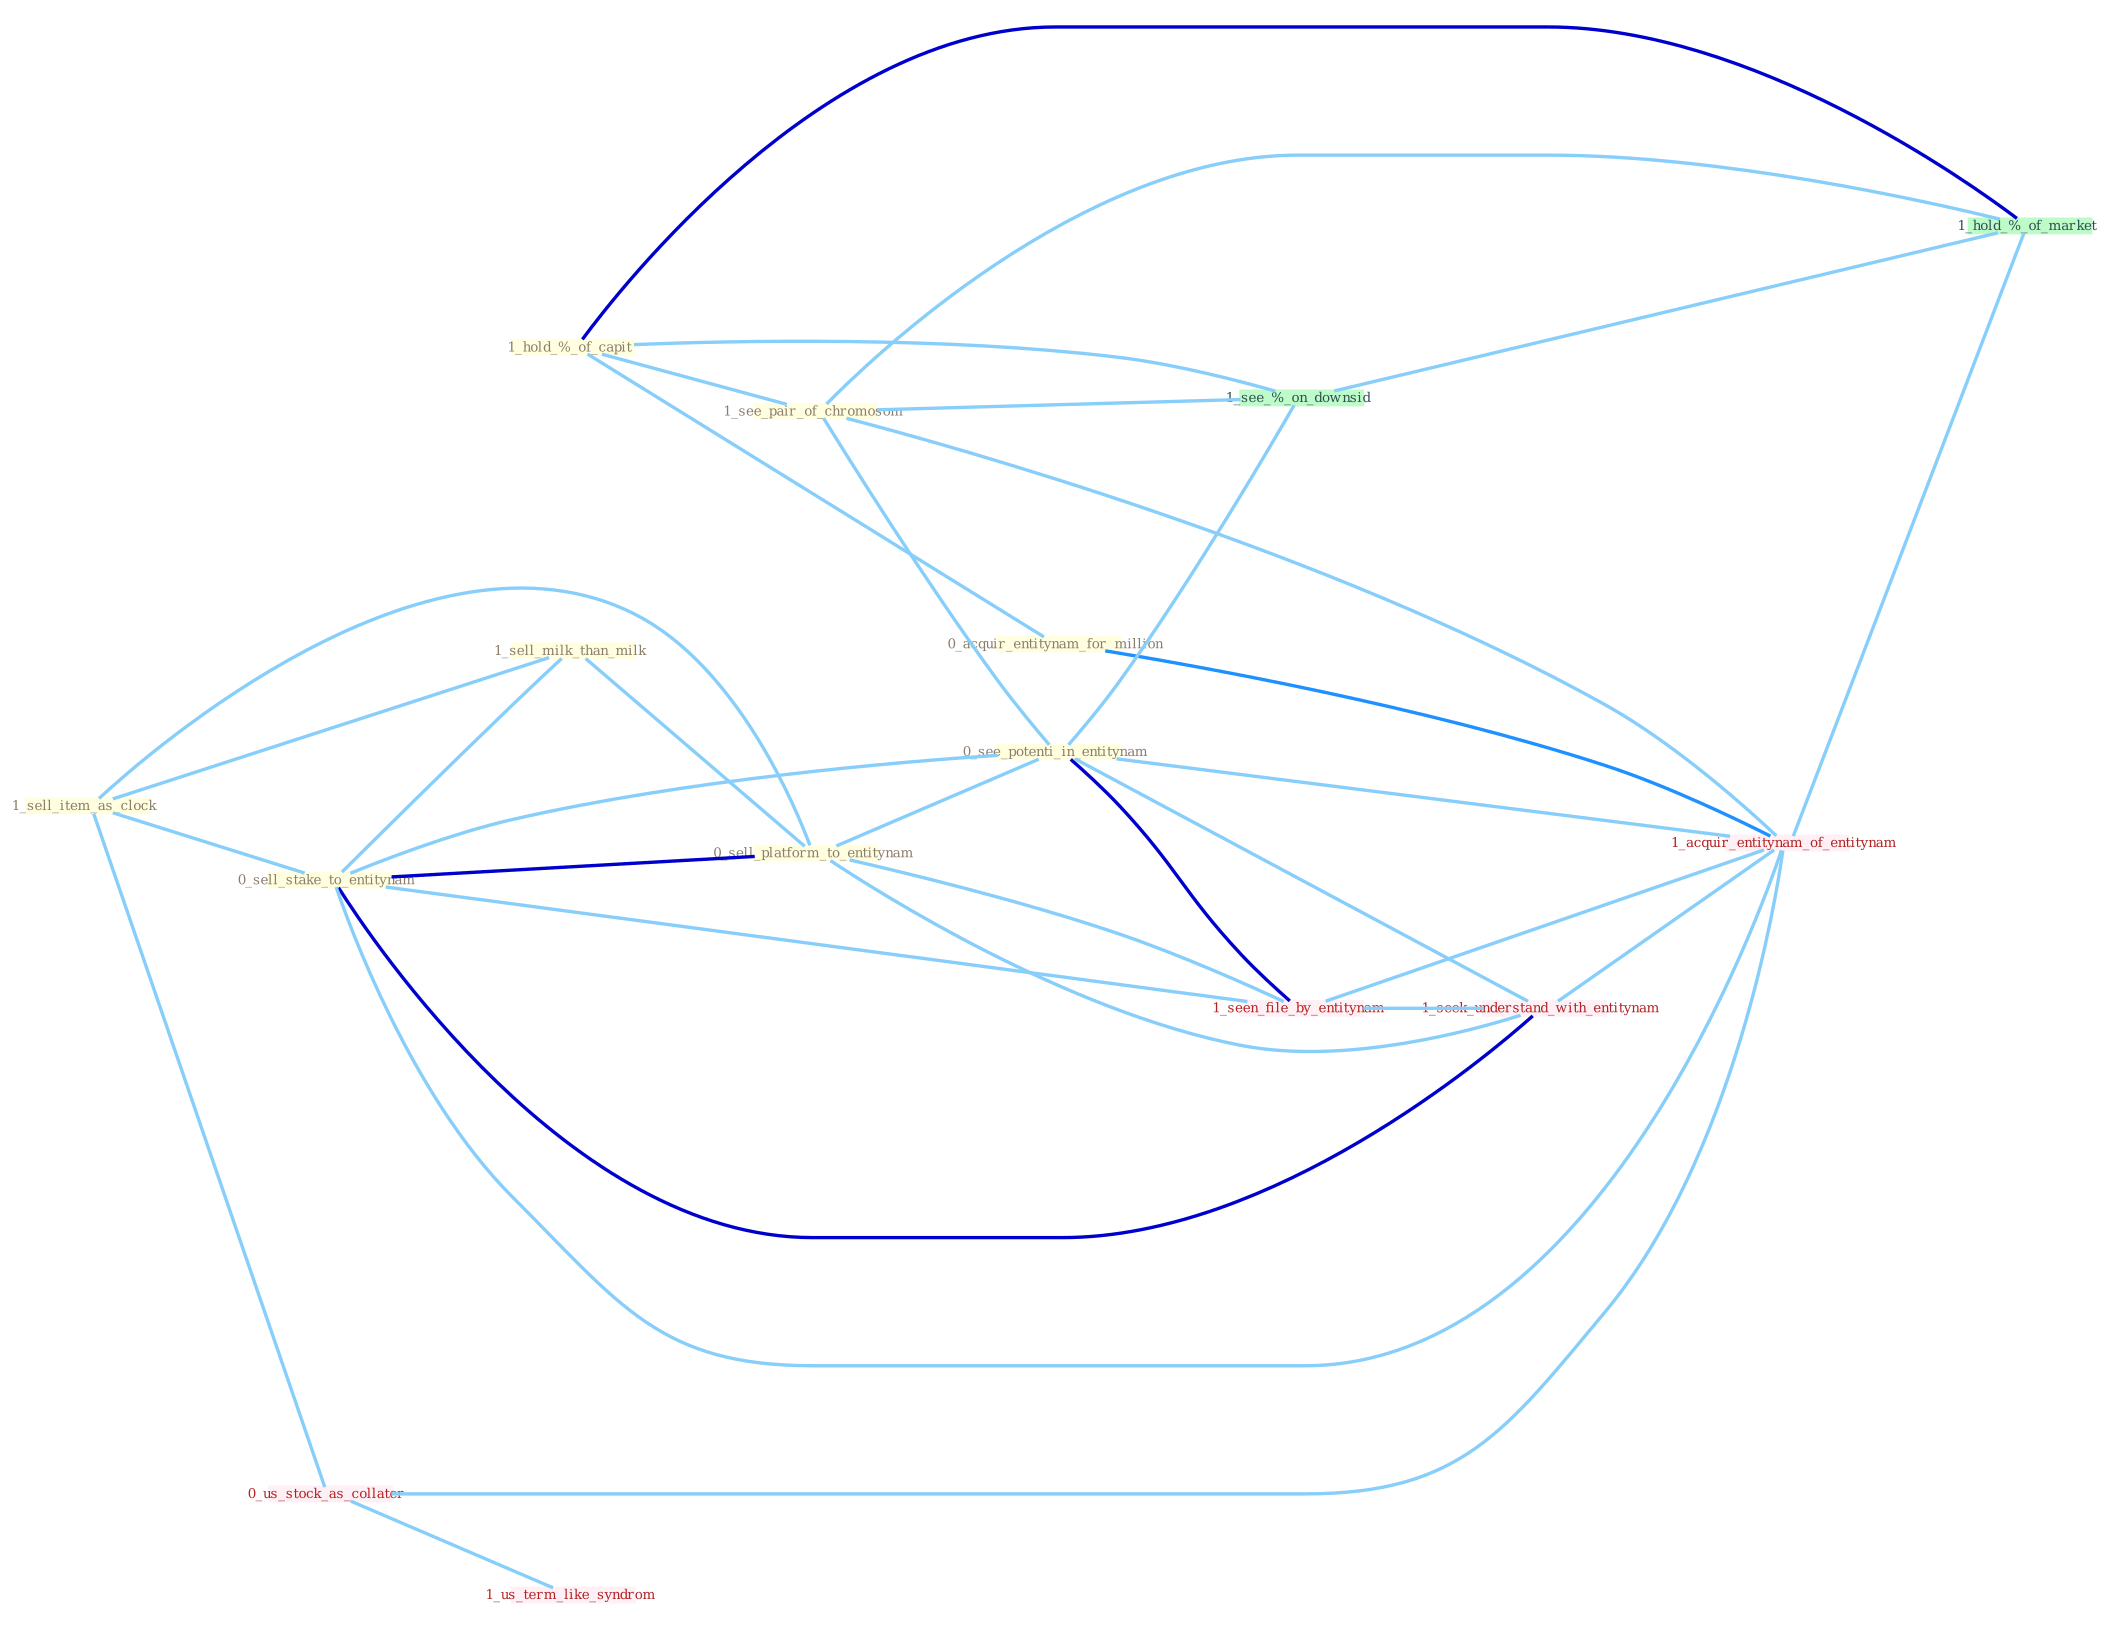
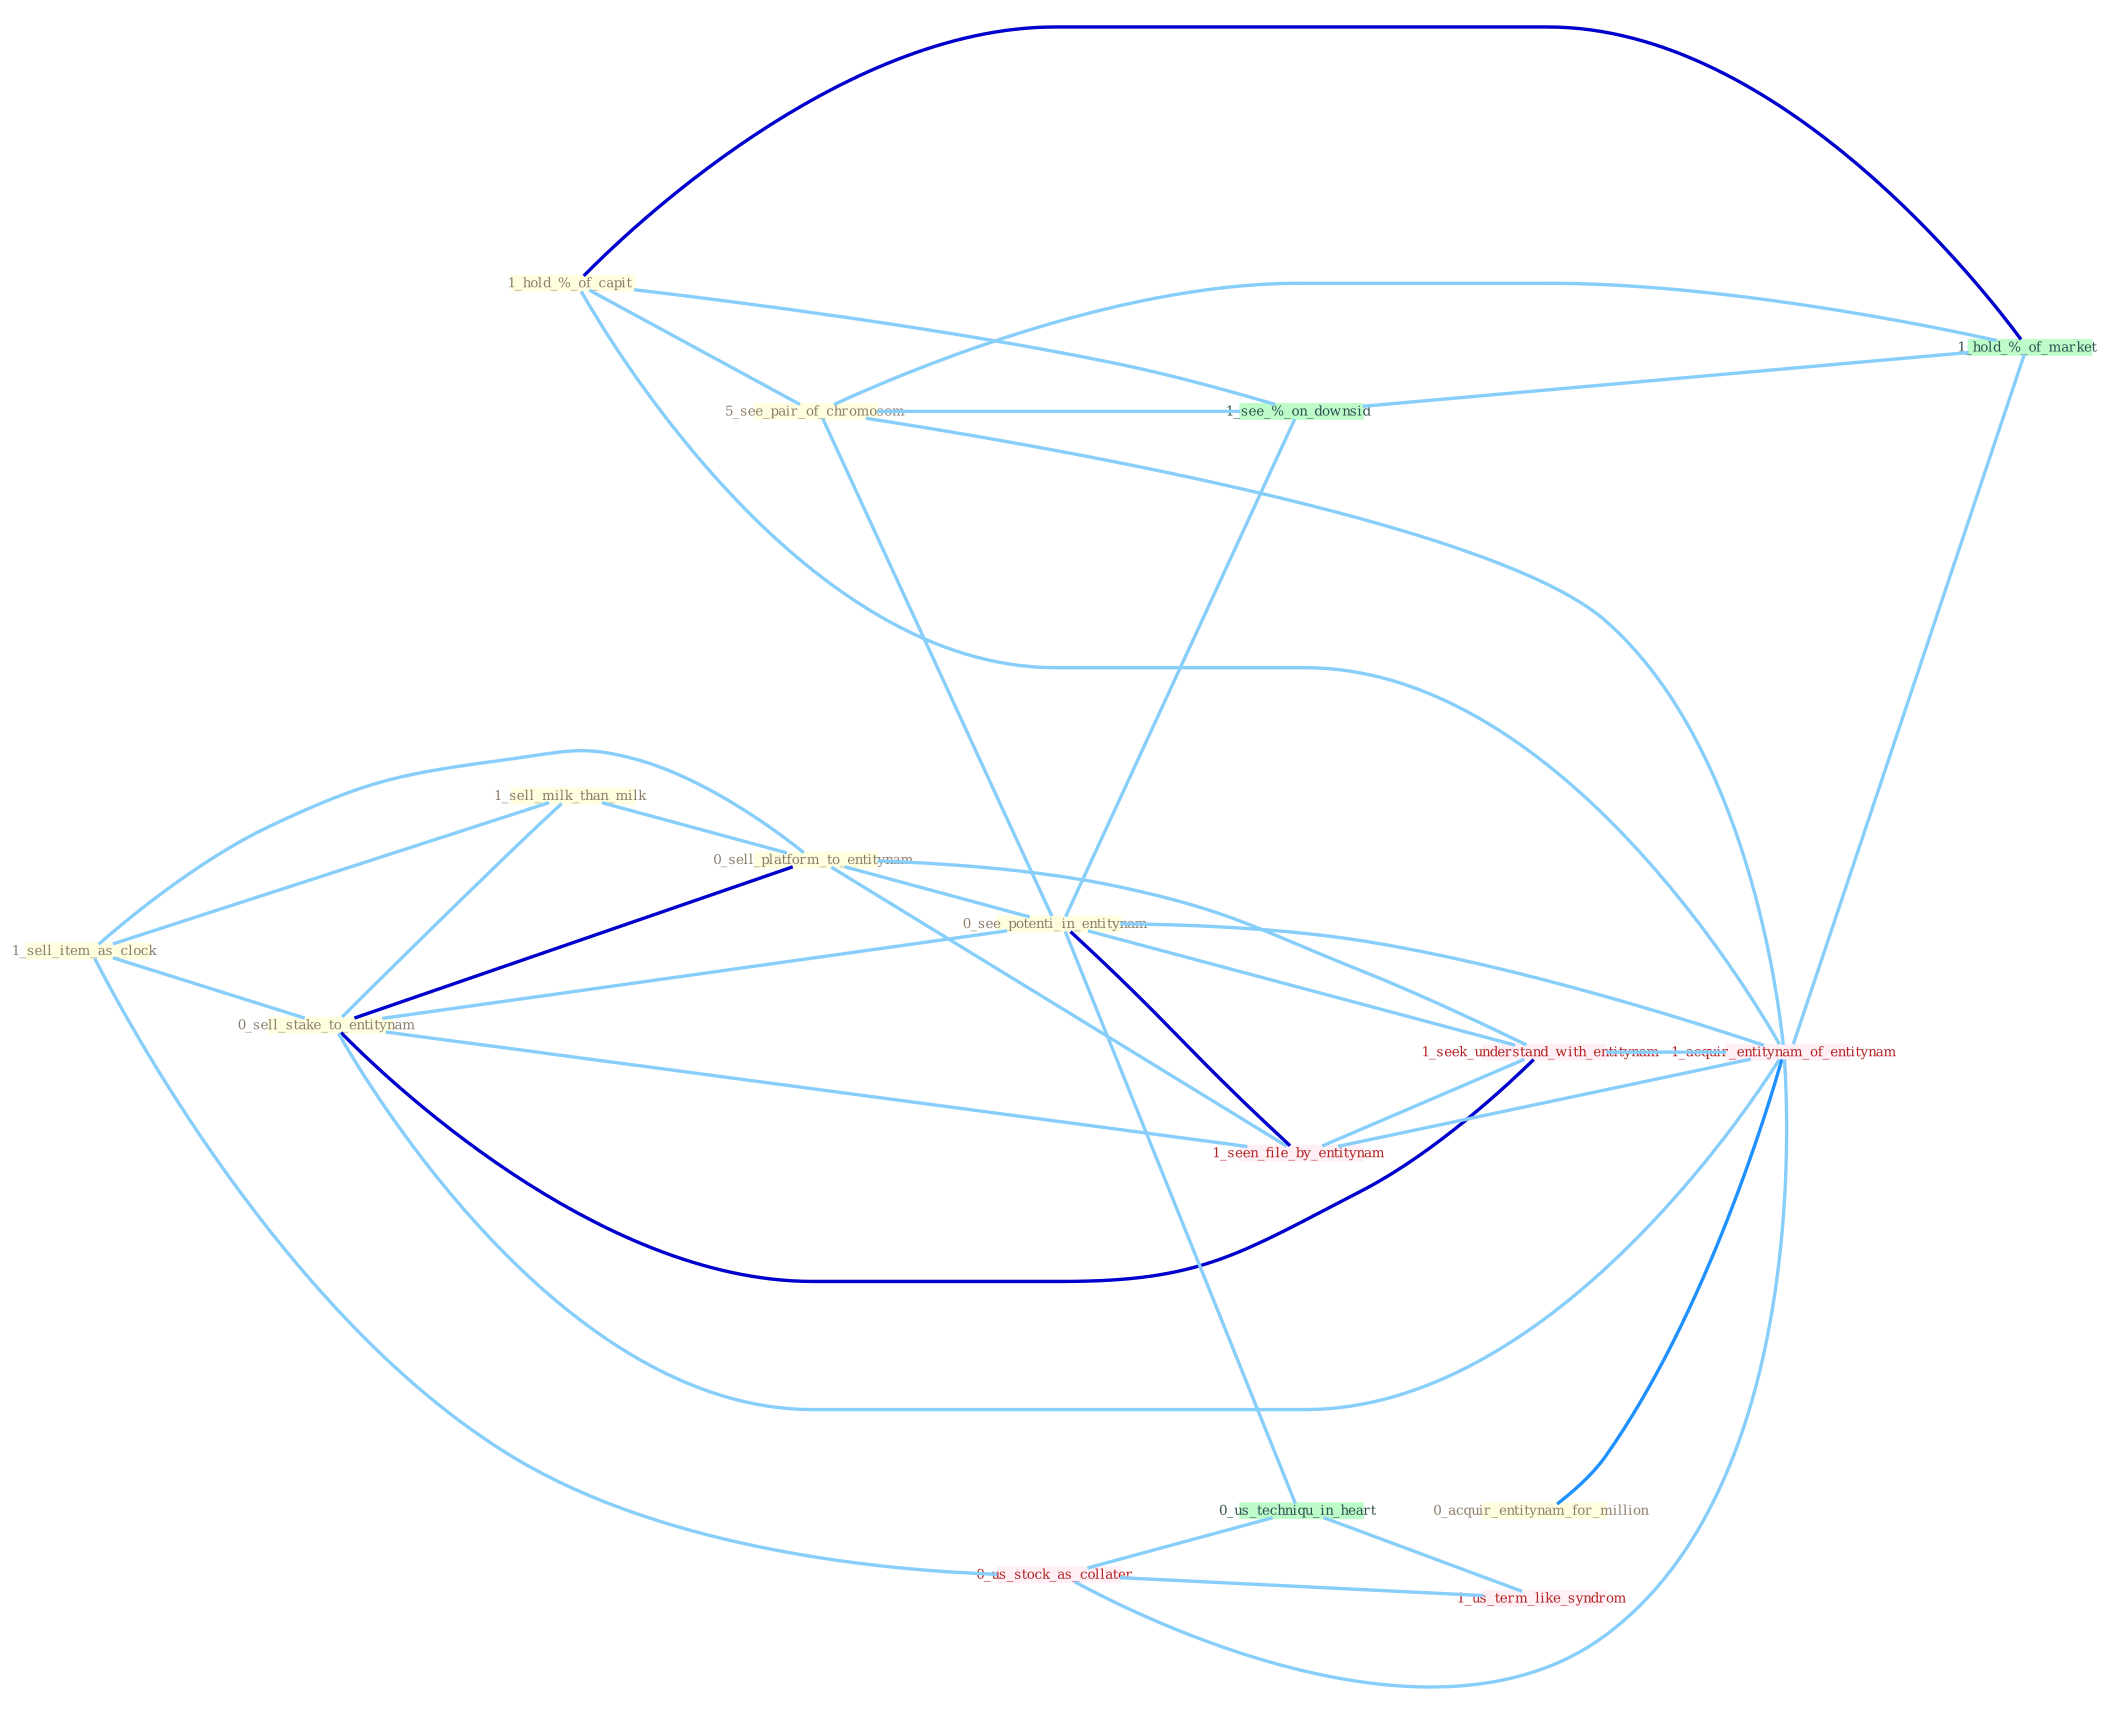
node "1_see_pair_of_chromosom": label "1_see_pair_of_chromosom" -> "5_see_pair_of_chromosom"
edge "1_hold_%_of_capit" -- "0_acquir_entitynam_for_million": now "1_hold_%_of_capit" -- "1_acquir_entitynam_of_entitynam"
node "0_us_techniqu_in_heart": added
